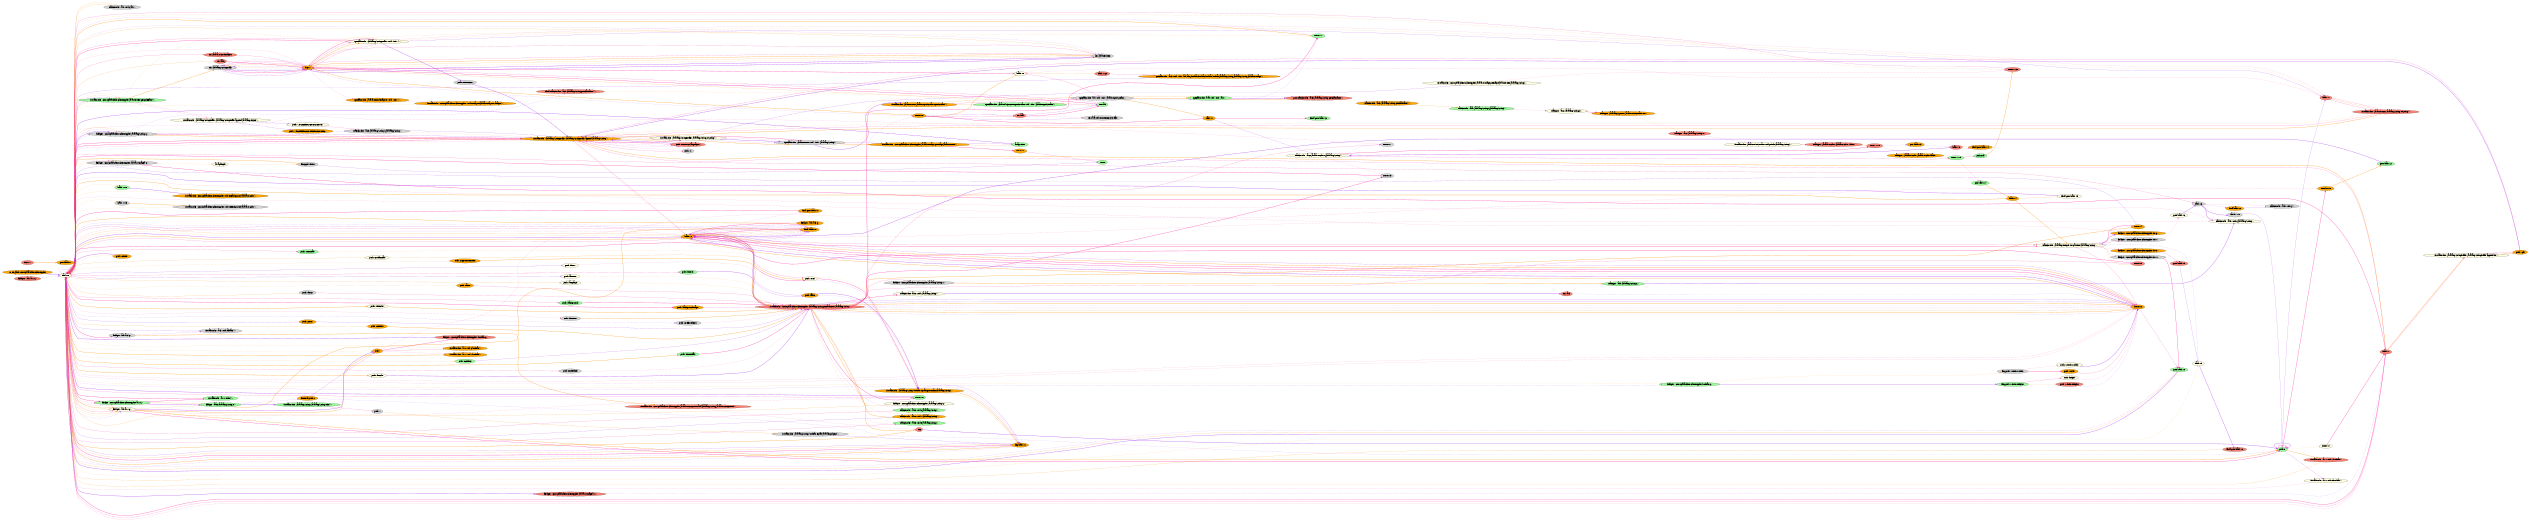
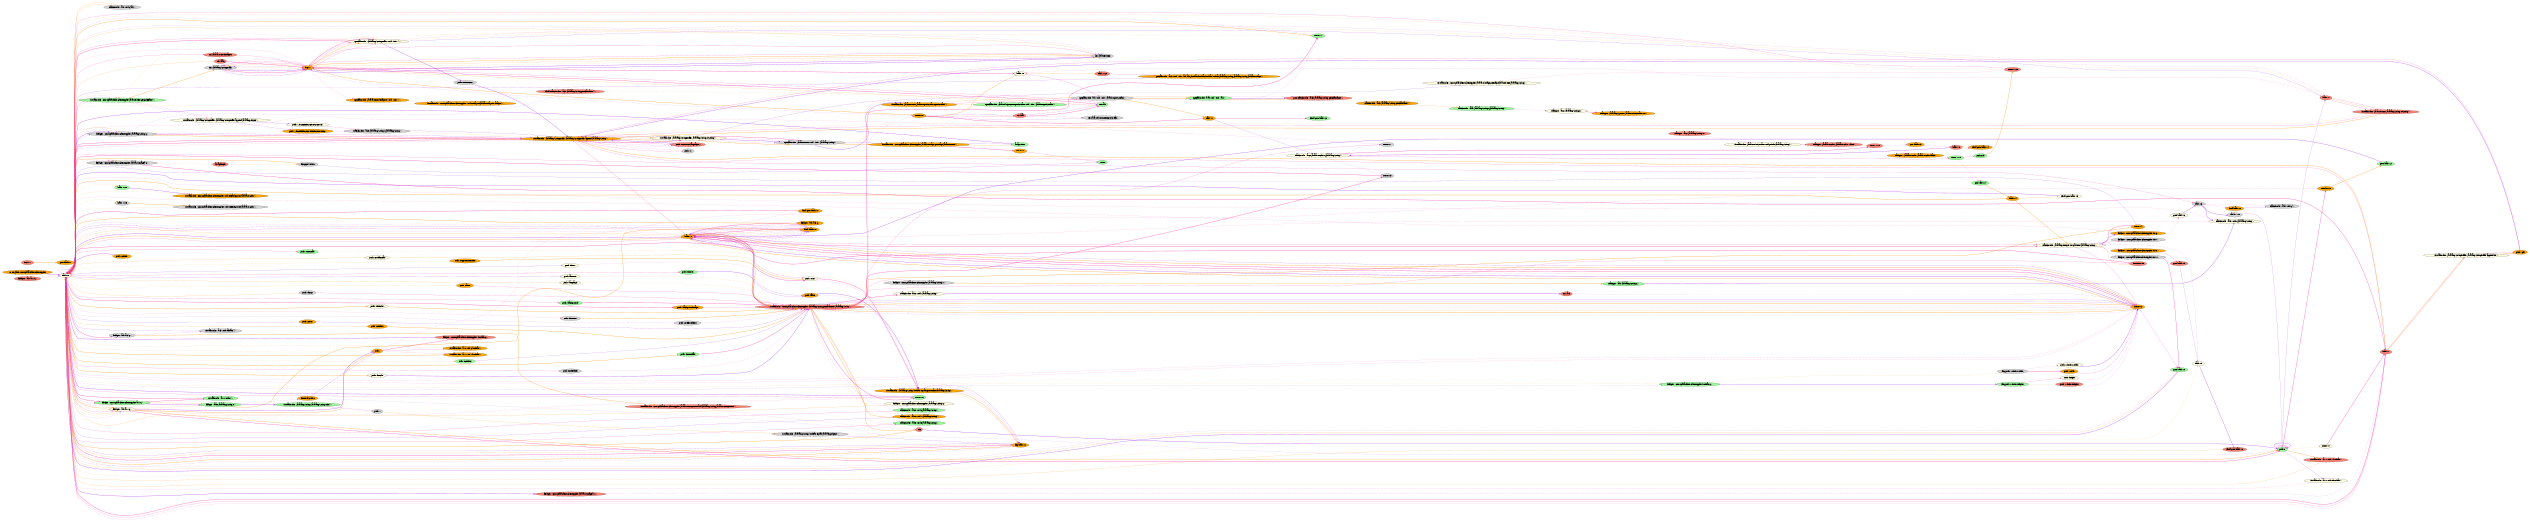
node "arraylength": fillcolor lightyellow -> salmon
node "store.r r5": label "store.r r5" -> "themeID.r r5"
